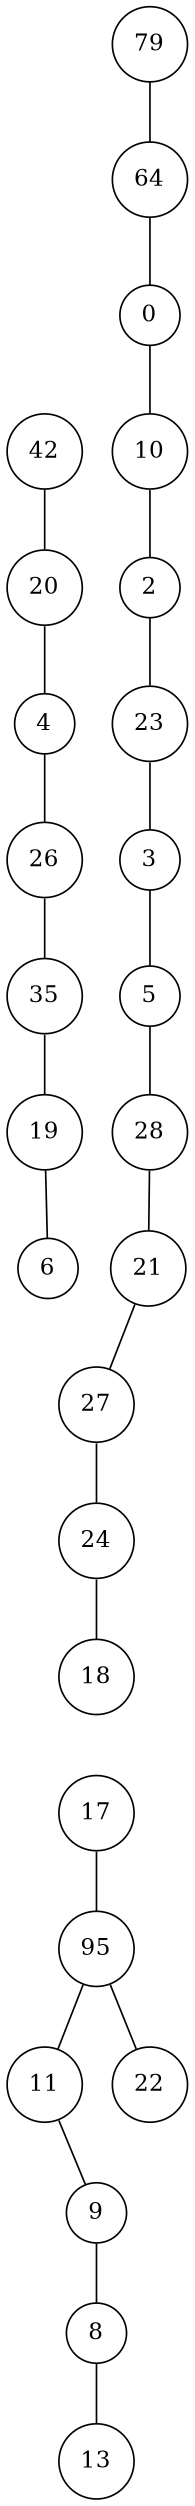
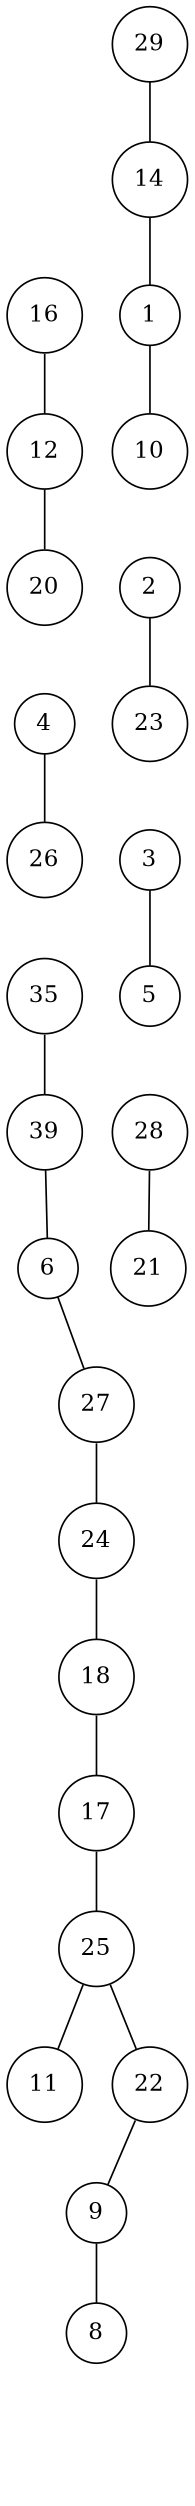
node "79": label "79" -> "29"
node "64": label "64" -> "14"
node "16": added
node "0": label "0" -> "1"
node "42": label "42" -> "12"
edge "10" -- "2": removed
edge "20" -- "4": removed
edge "23" -- "3": removed
edge "26" -- "35": removed
edge "5" -- "28": removed
node "19": label "19" -> "39"
edge "21" -- "27": now "6" -- "27"
edge "18" -- "17": added
node "95": label "95" -> "25"
edge "11" -- "9": now "22" -- "9"
node "13": removed
